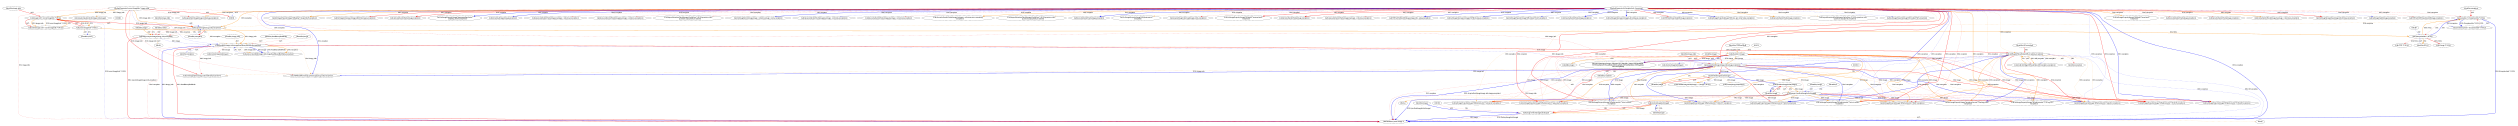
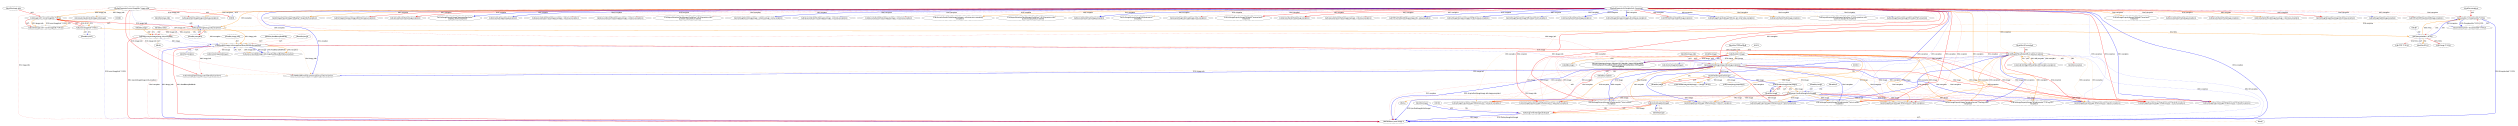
edge "(MethodParameterIn,const ImageInfo *image_info)" -> "(Call,AcquireImage(image_info,exception))": removed, label "DDG: image_info"
